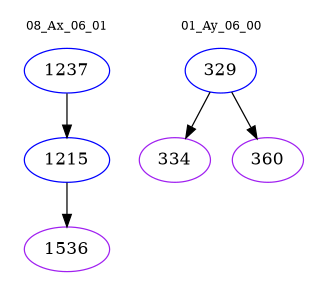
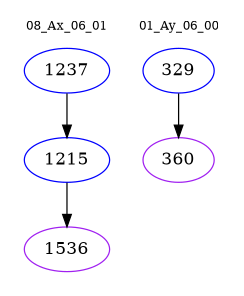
node "334": removed
